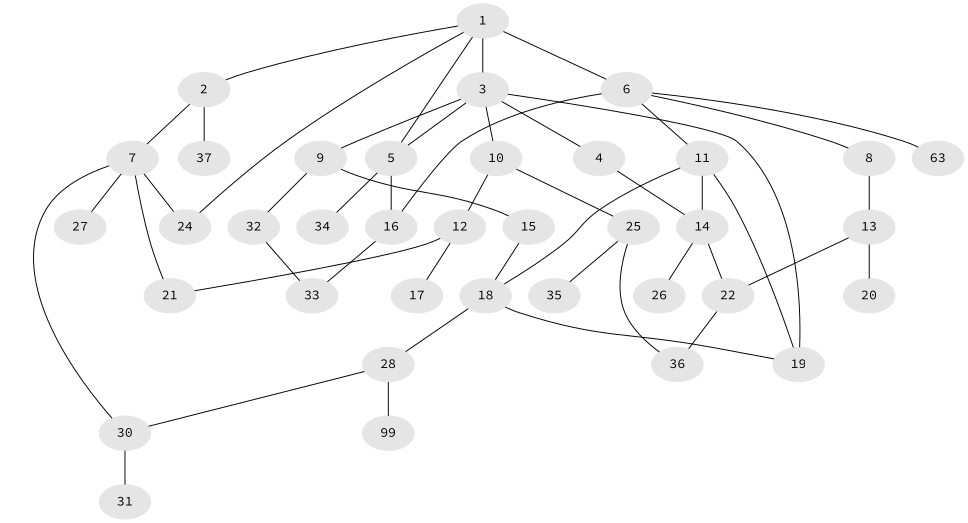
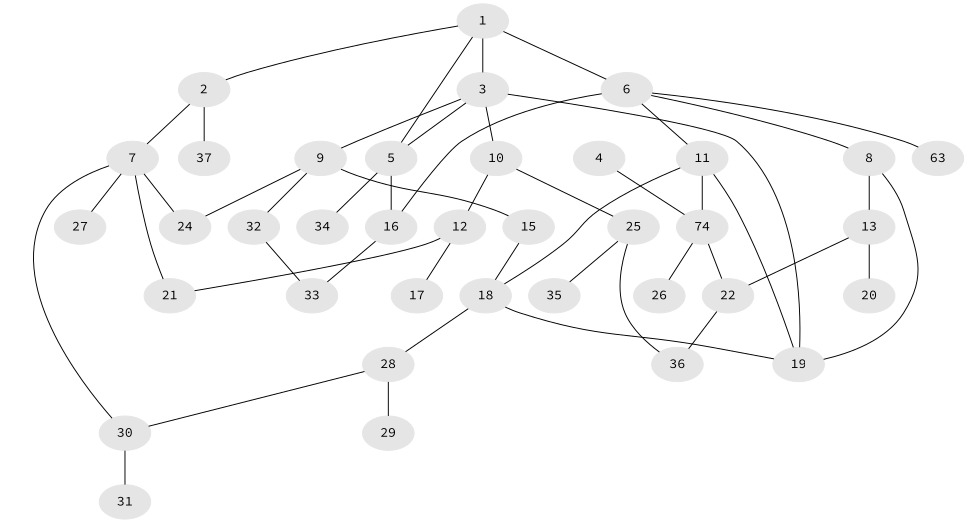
edge "1" -- "24": now "9" -- "24"
edge "3" -- "4": removed
node "14": label "14" -> "74"
edge "8" -- "19": added
node "99": label "99" -> "29"
